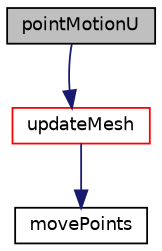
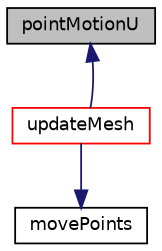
edge "pointMotionU" -> "updateMesh": reversed
